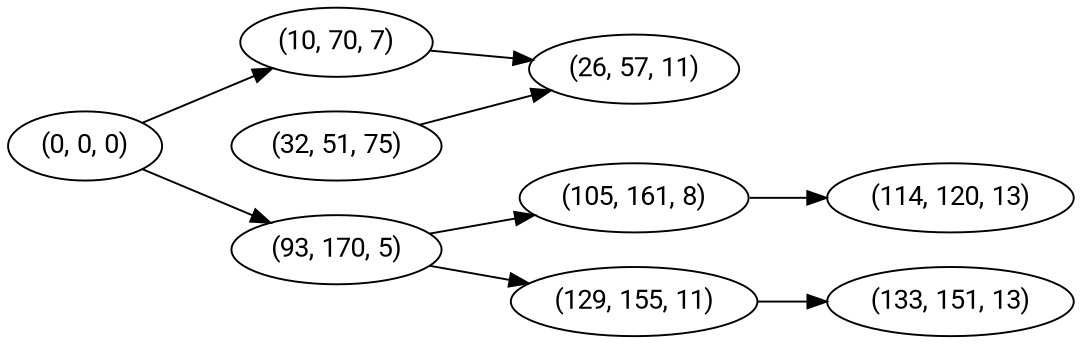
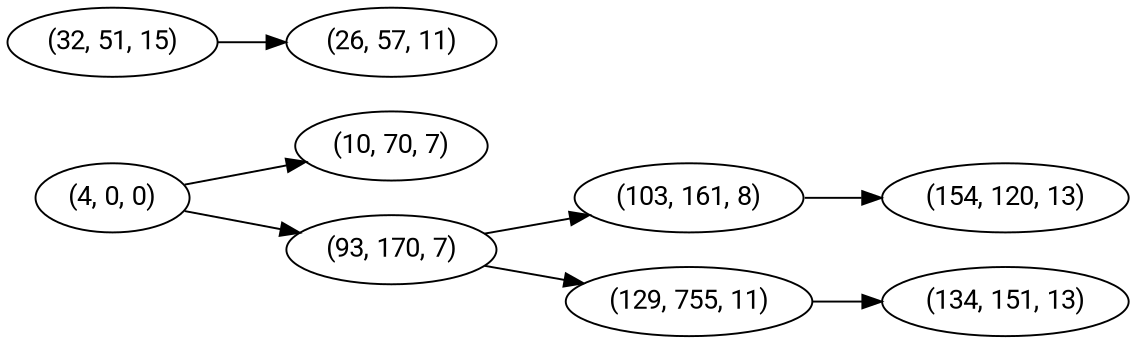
edge "(10, 70, 7)" -> "(26, 57, 11)": removed
node "(0, 0, 0)": label "(0, 0, 0)" -> "(4, 0, 0)"
node "(32, 51, 75)": label "(32, 51, 75)" -> "(32, 51, 15)"
node "(105, 161, 8)": label "(105, 161, 8)" -> "(103, 161, 8)"
node "(114, 120, 13)": label "(114, 120, 13)" -> "(154, 120, 13)"
node "(93, 170, 5)": label "(93, 170, 5)" -> "(93, 170, 7)"
node "(129, 155, 11)": label "(129, 155, 11)" -> "(129, 755, 11)"
node "(133, 151, 13)": label "(133, 151, 13)" -> "(134, 151, 13)"
